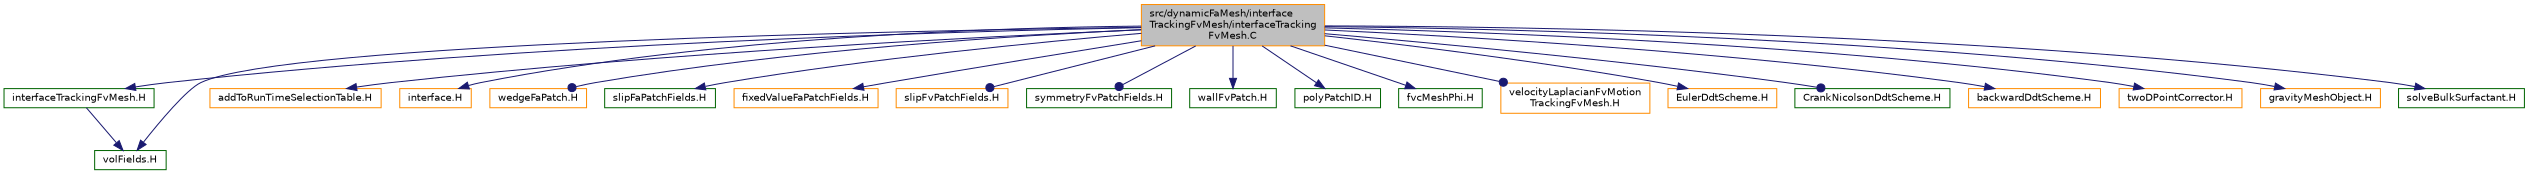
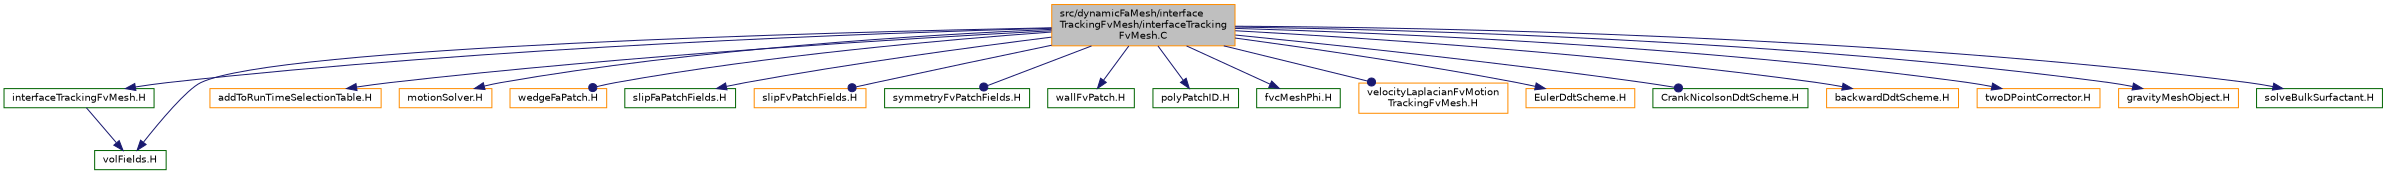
node "interface.H": label "interface.H" -> "motionSolver.H"
node "fixedValueFaPatchFields.H": removed
